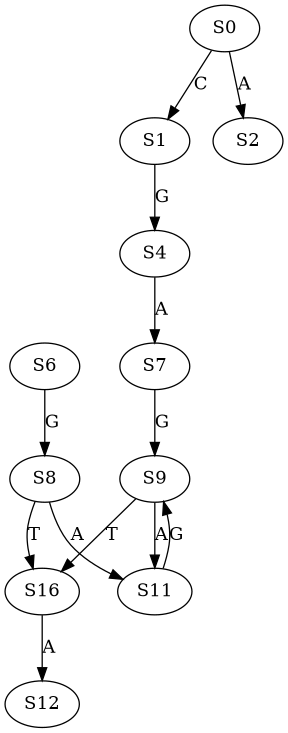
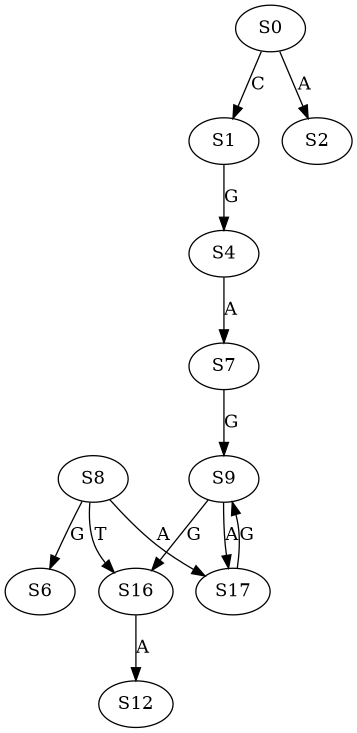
edge "S6" -> "S8": reversed
edge "S9" -> "S16": label "T" -> "G"
node "S11": label "S11" -> "S17"
